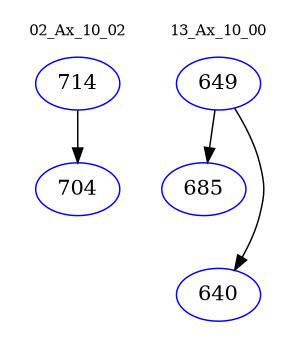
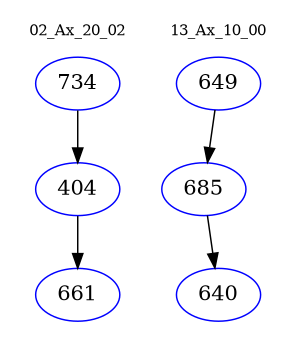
cluster "02_Ax_10_02": label "02_Ax_10_02" -> "02_Ax_20_02"
node "714": label "714" -> "734"
edge "649" -> "640": now "685" -> "640"
node "704": label "704" -> "404"
node "661": added
